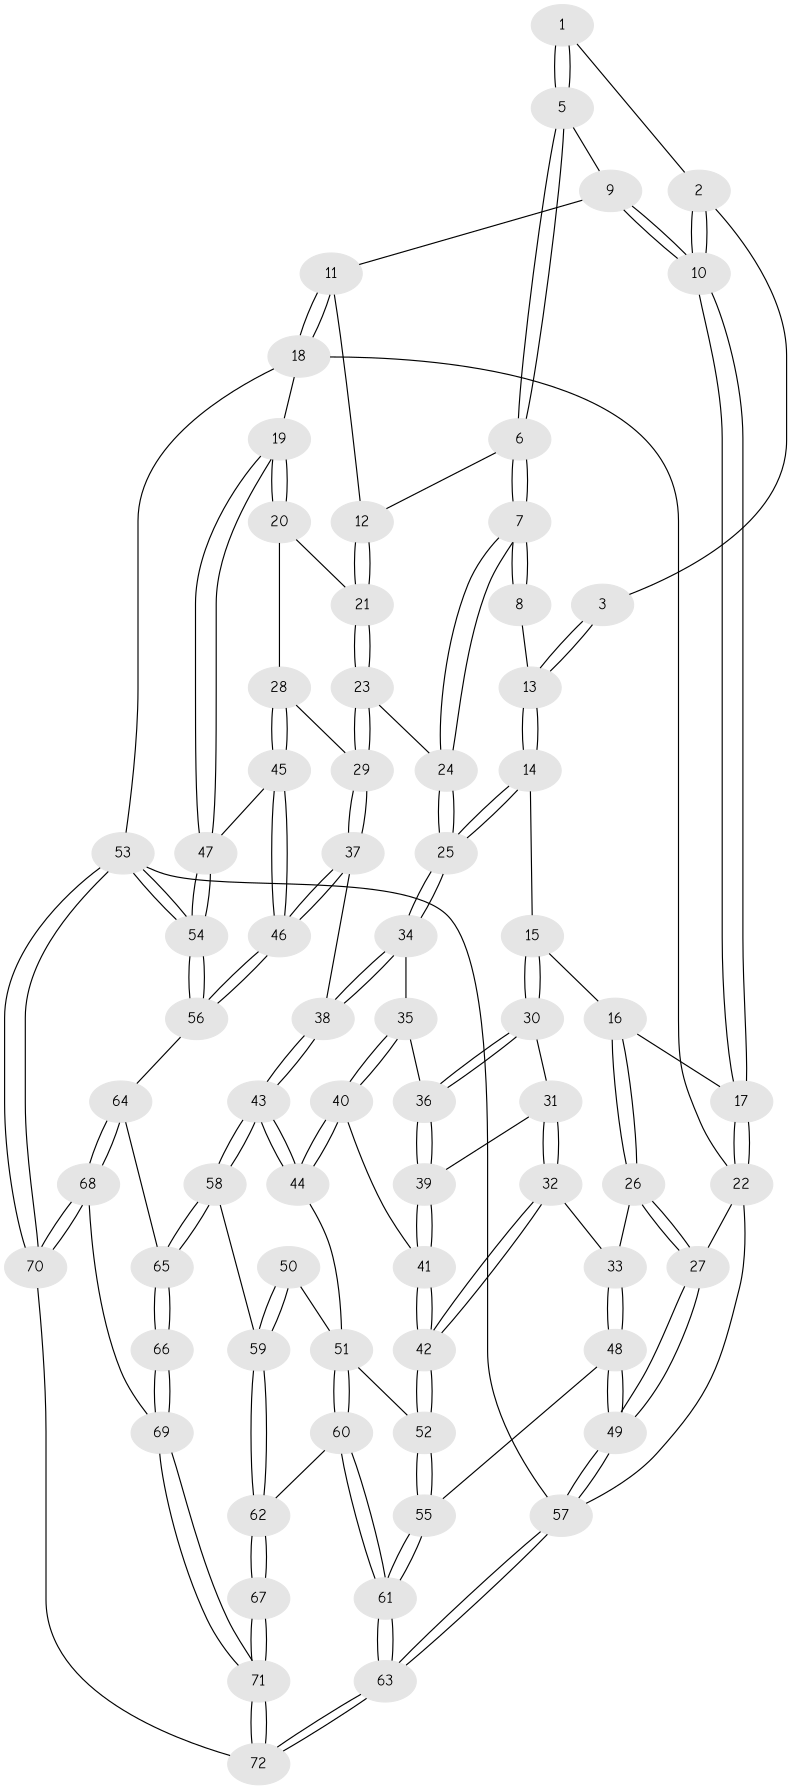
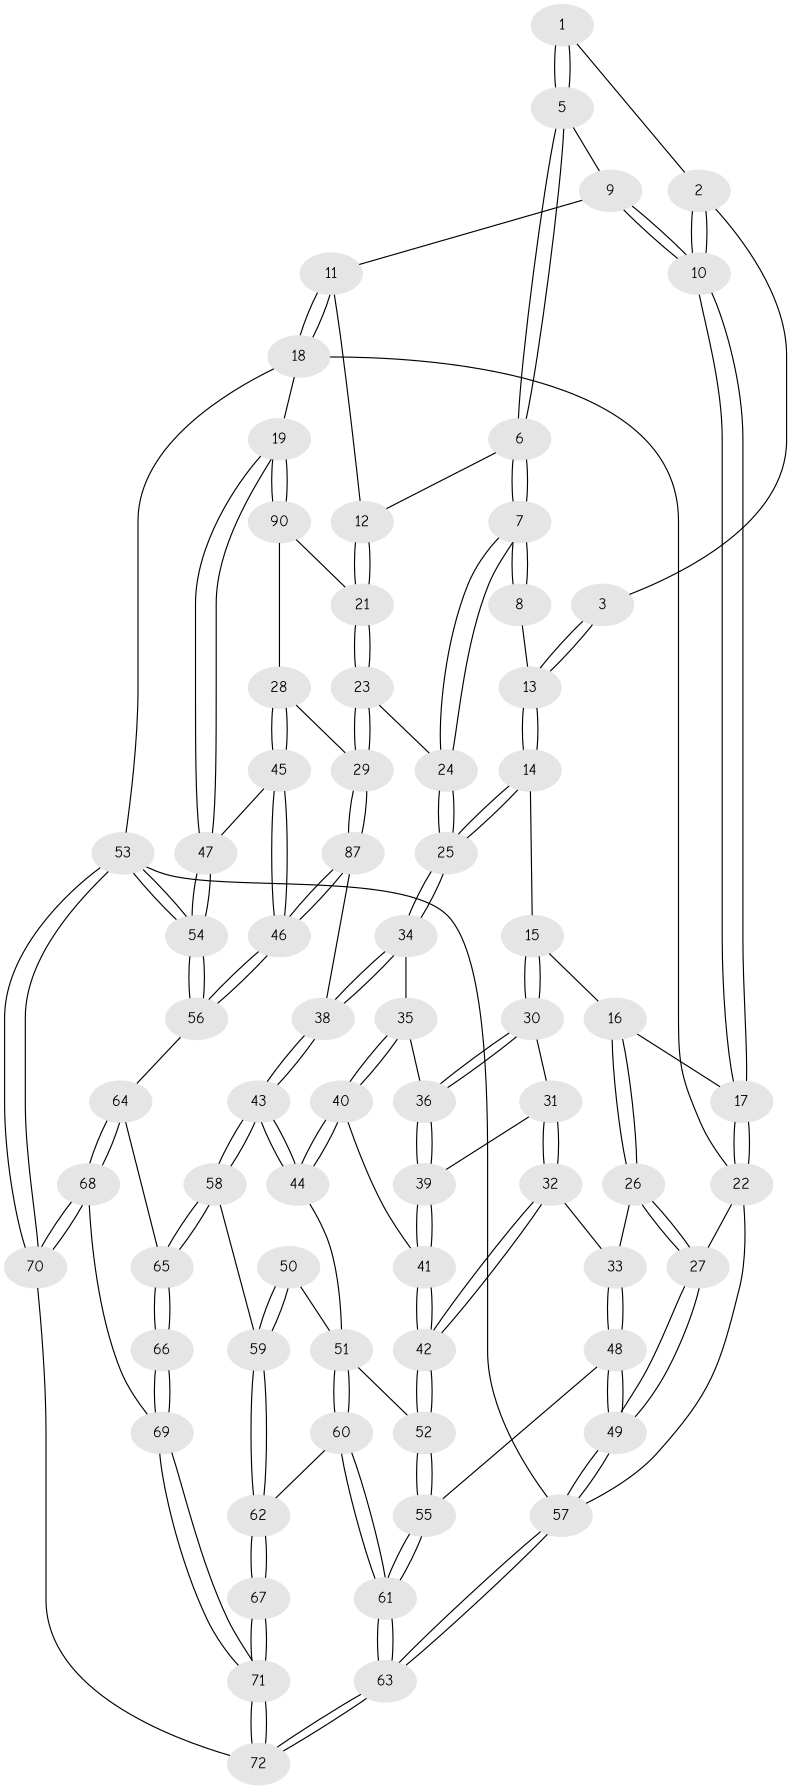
node "20": label "20" -> "90"
node "37": label "37" -> "87"
